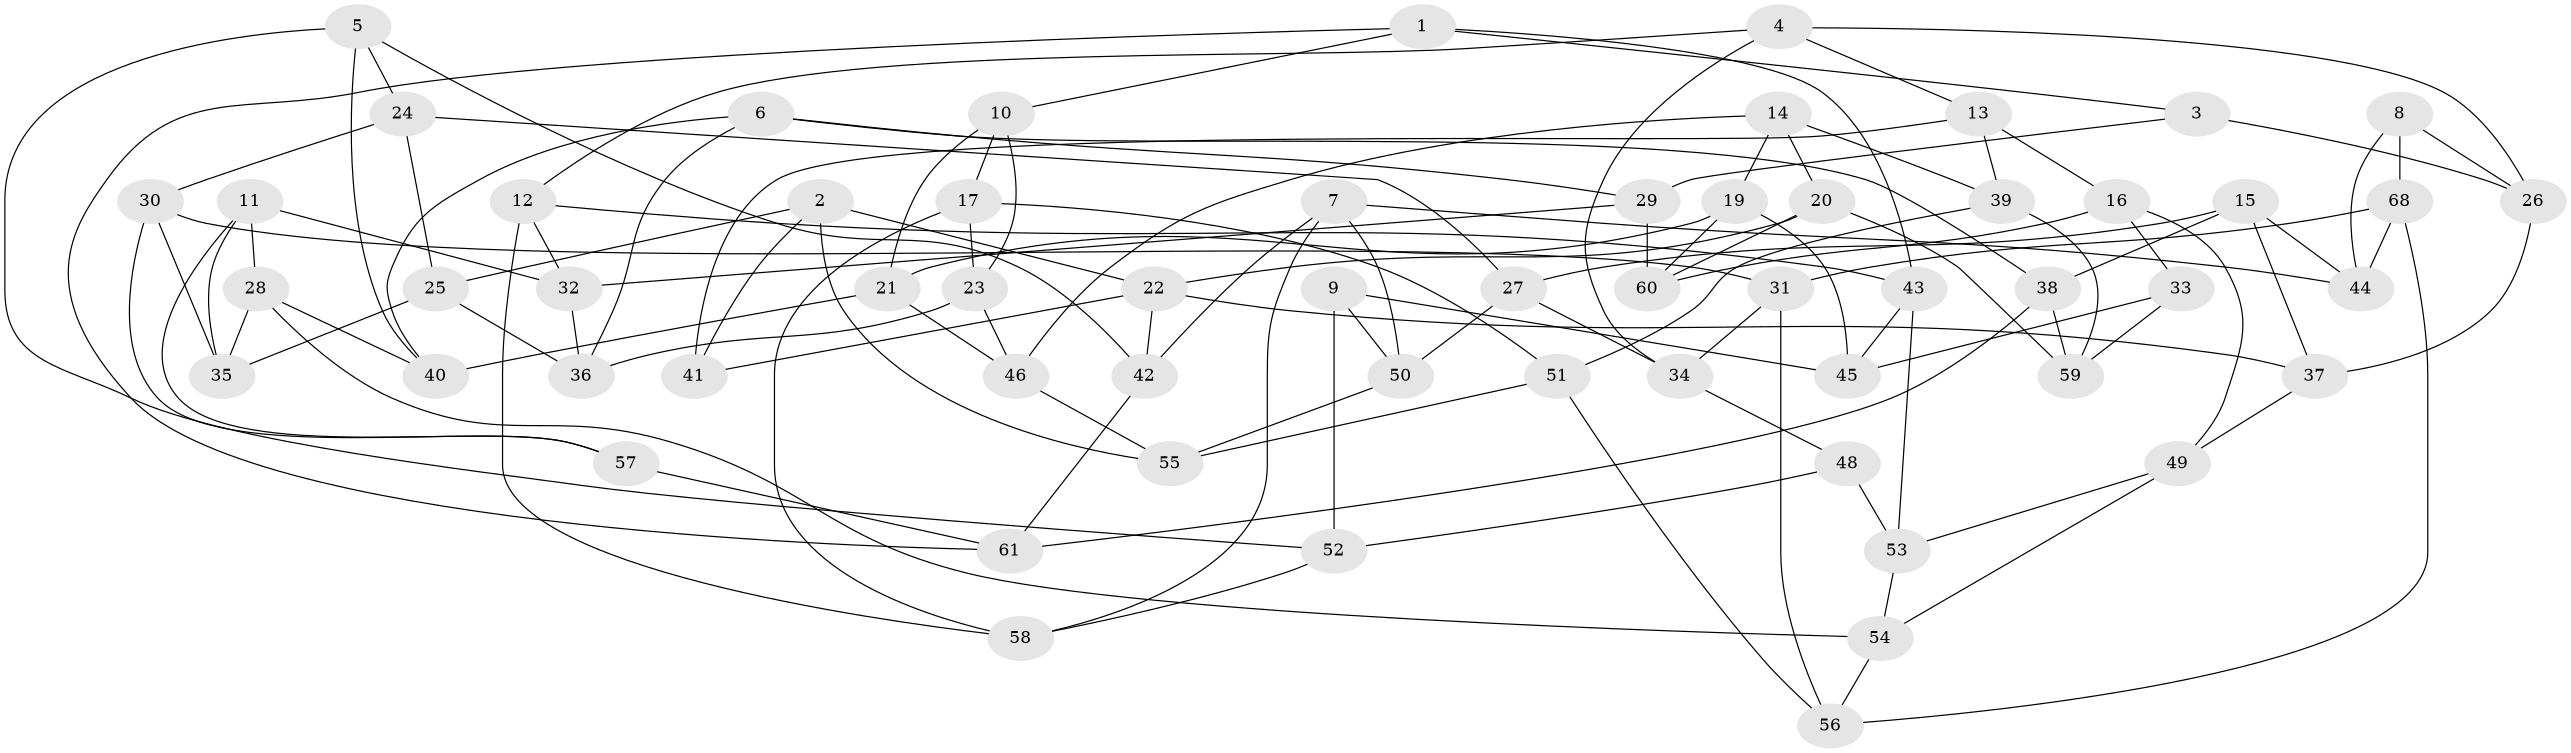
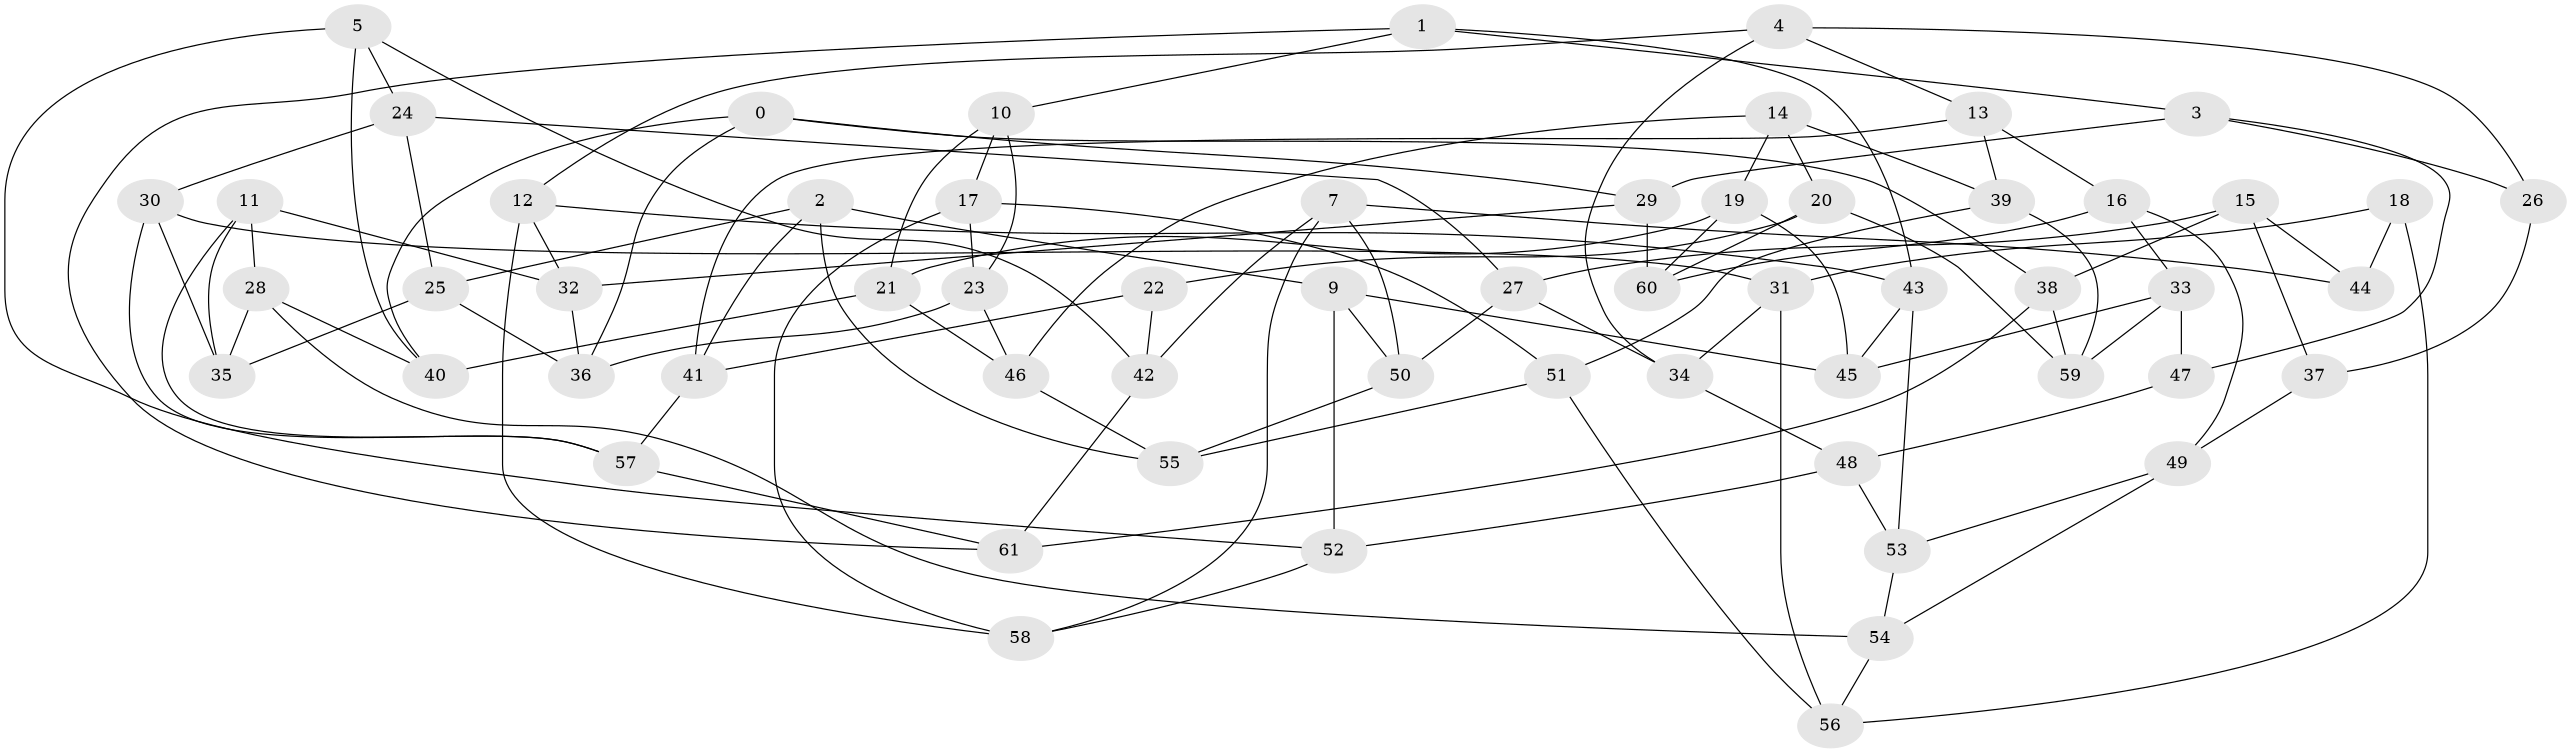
node "6": label "6" -> "0"
node "8": removed
node "68": label "68" -> "18"
edge "2" -- "22": now "2" -- "9"
edge "22" -- "37": removed
node "47": added
edge "41" -- "57": added
